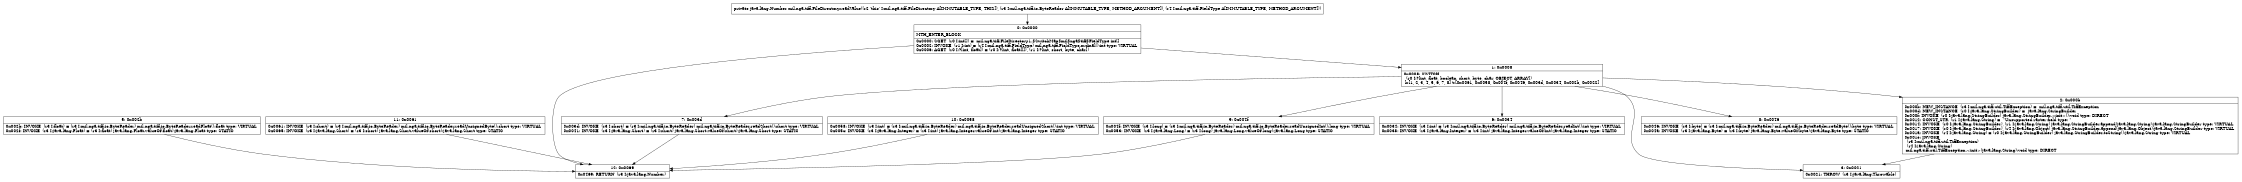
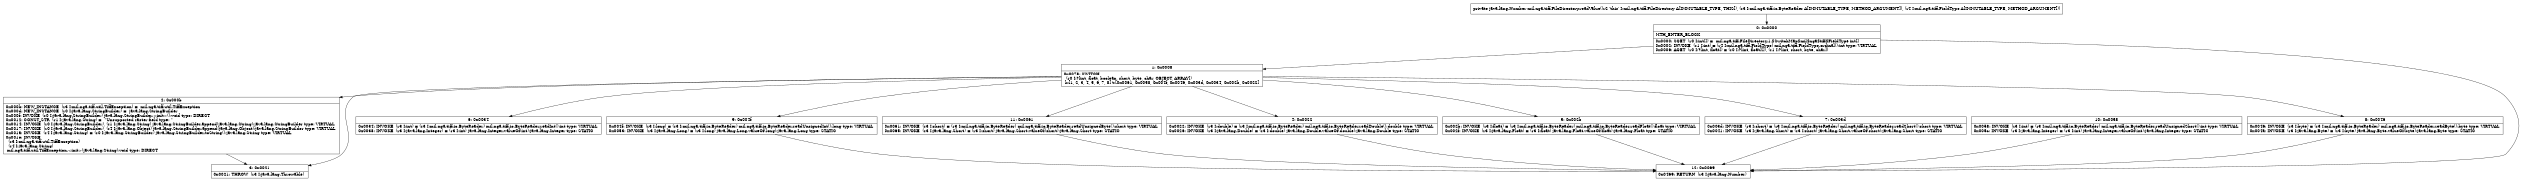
node "1: 0x0008": text "0x0008: SWITCH" -> "0x0078: SWITCH"
edge "1: 0x0008" -> "5: 0x002b": added
edge "1: 0x0008" -> "11: 0x0061": added
node "4: 0x0022": added
edge "8: 0x0046" -> "12: 0x0069": added
